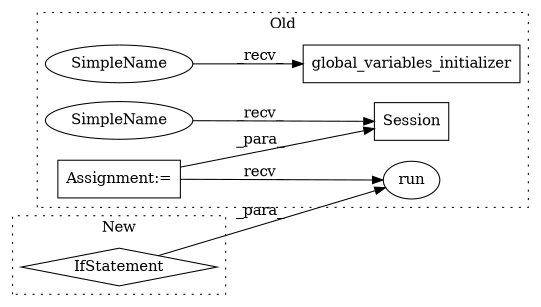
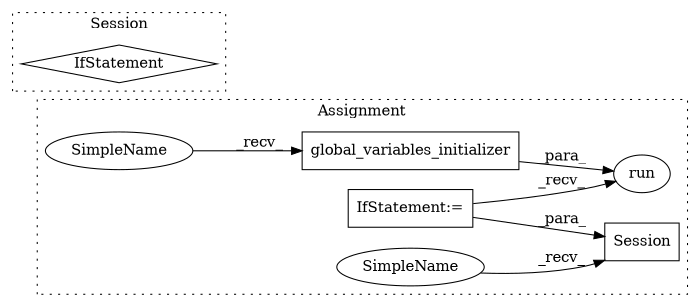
cluster "Old": label "Old" -> "Assignment"
node "Assignment:=": label "Assignment:=" -> "IfStatement:="
edge "IfStatement" -> "run": now "global_variables_initializer" -> "run"
cluster "New": label "New" -> "Session"
